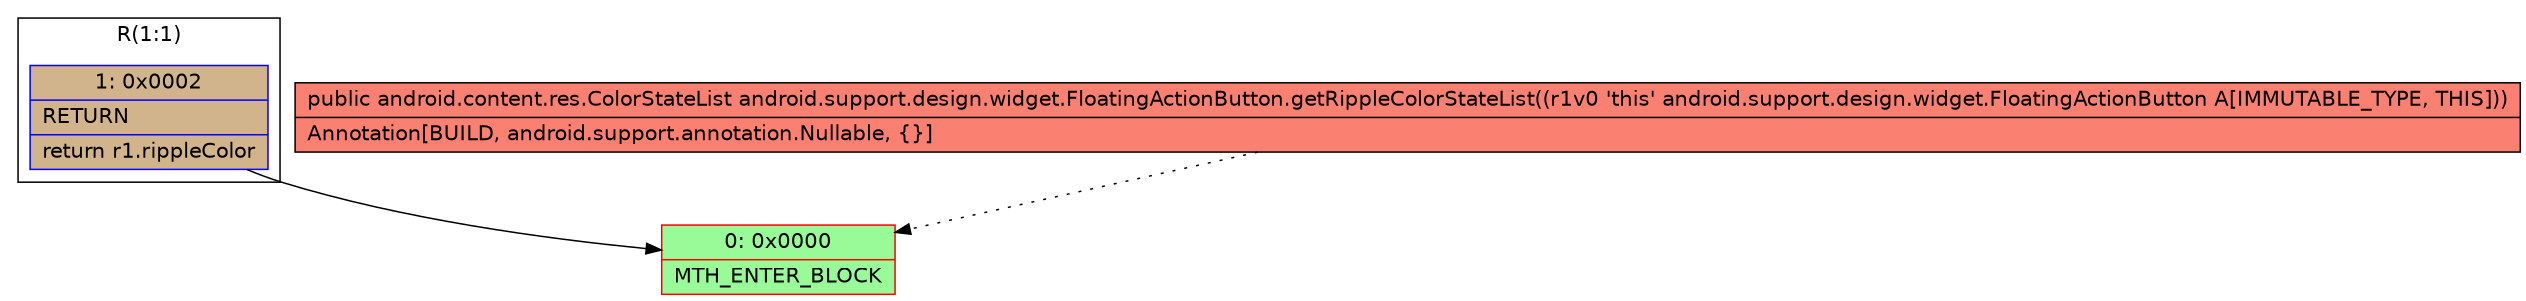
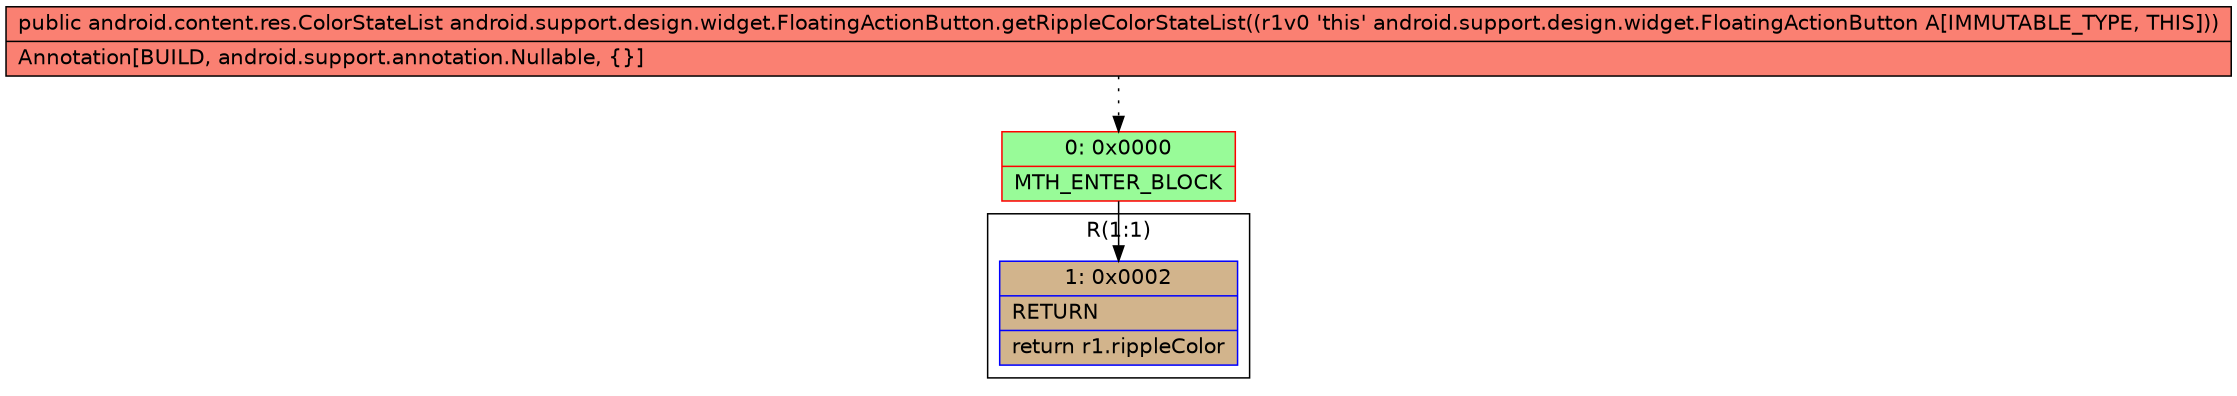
edge "1: 0x0002" -> "0: 0x0000": reversed
